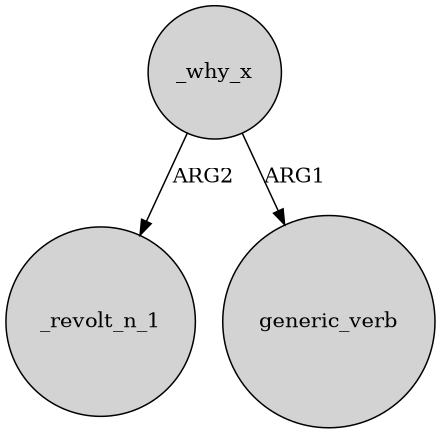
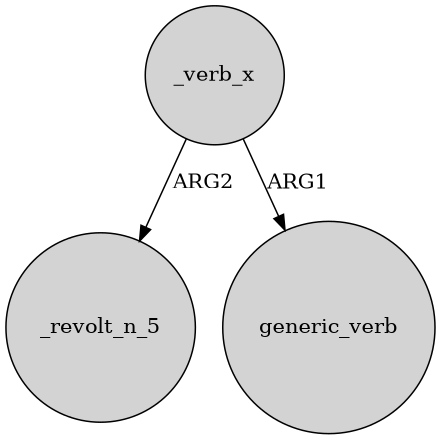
node "_why_x": label "_why_x" -> "_verb_x"
node "_revolt_n_1": label "_revolt_n_1" -> "_revolt_n_5"
